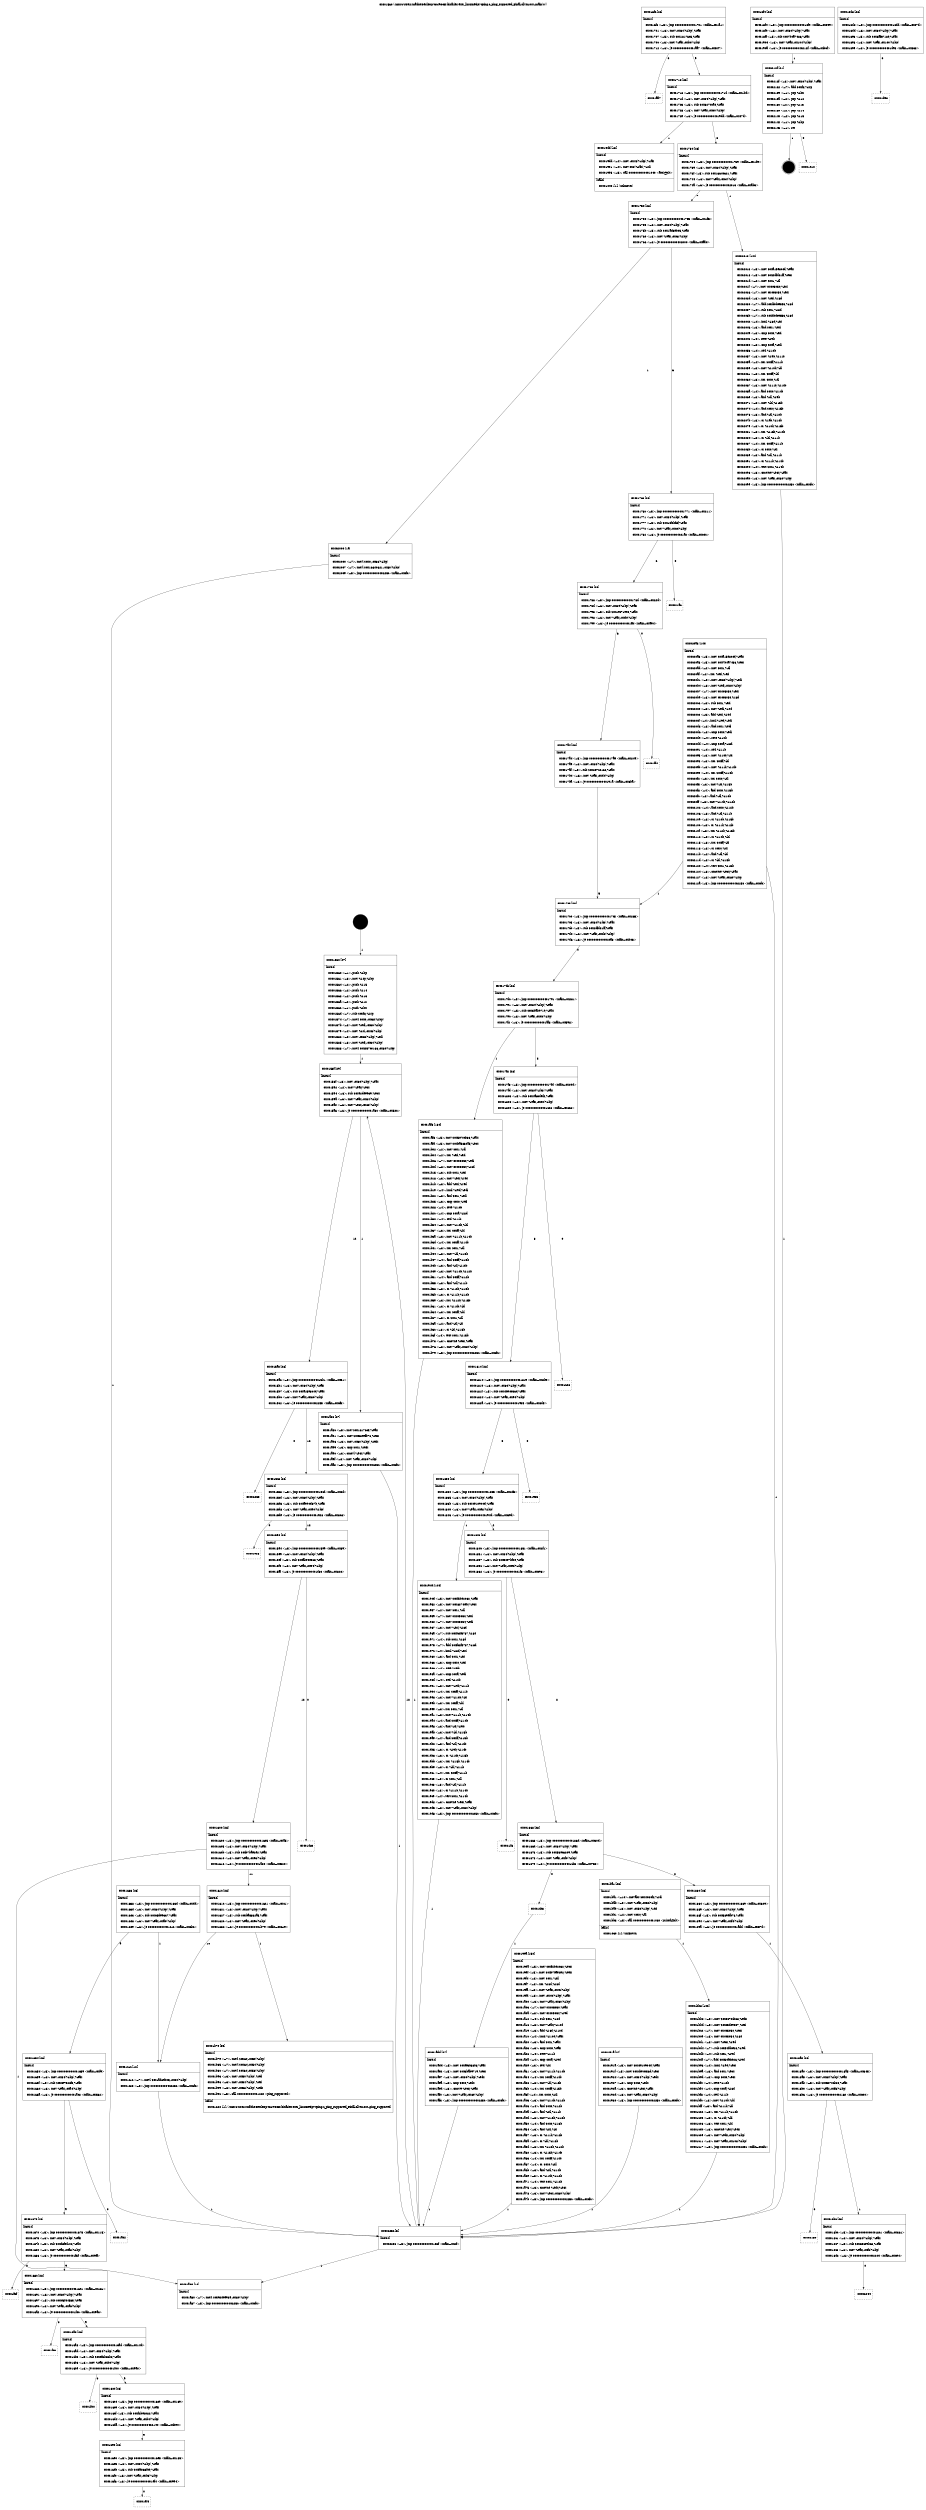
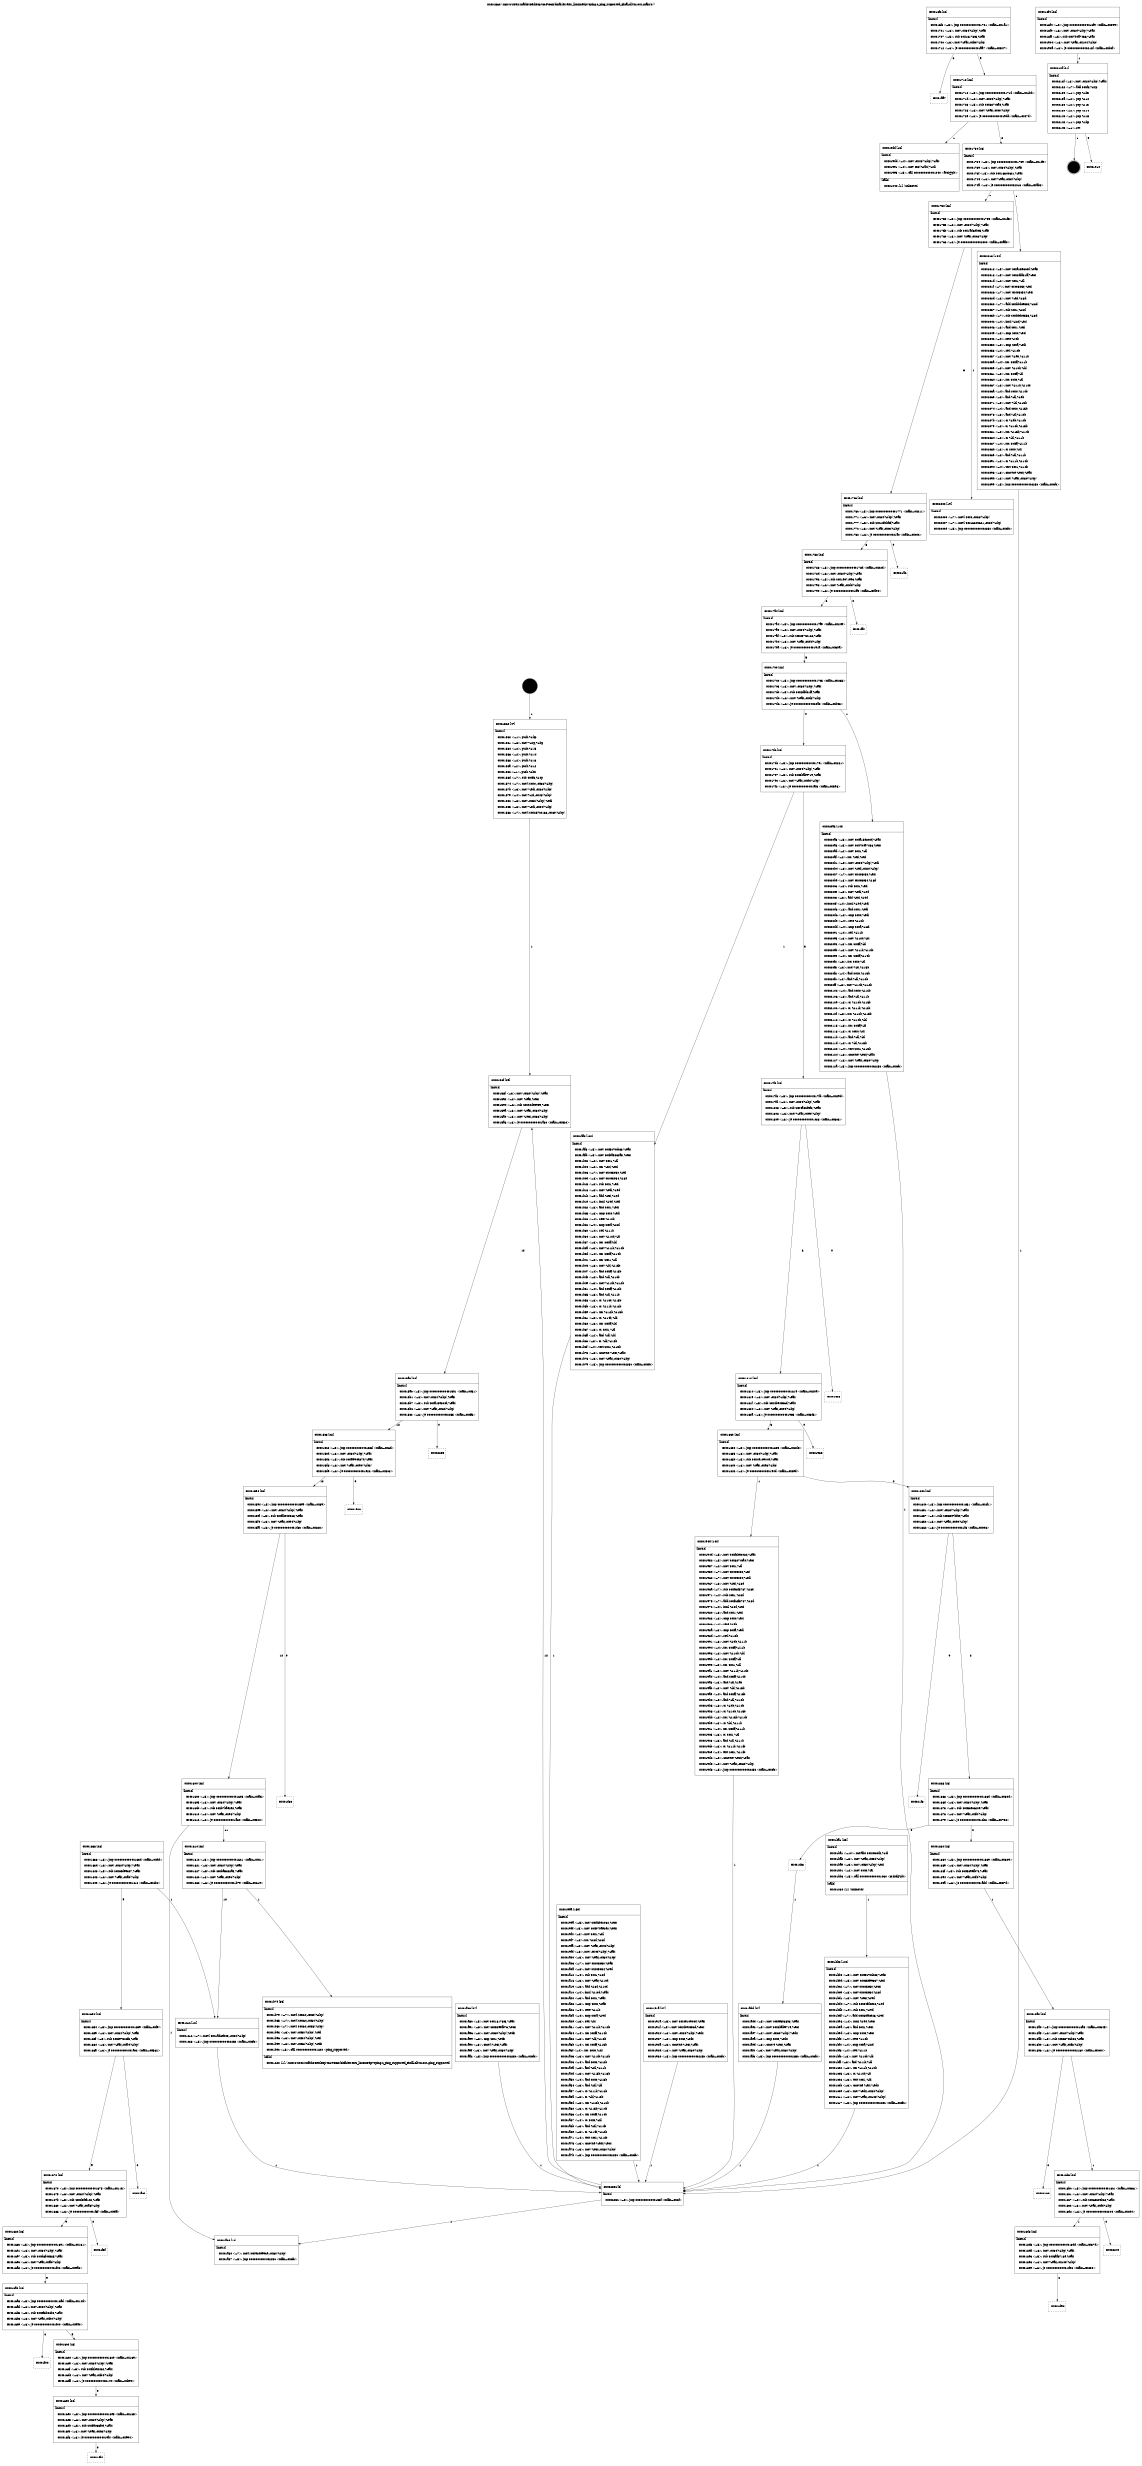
edge "0x4020a3 [140]" -> "0x4017c0 [28]": reversed
edge "0x40158f [29]" -> "0x401a8c [27]": removed, label "1"
edge "0x402000 [19]" -> "0x40225c [5]": removed, label "1"
edge "0x4018bc [28]" -> "0x4018d8 [28]": added, label "1"
node "0x401f0c": removed
